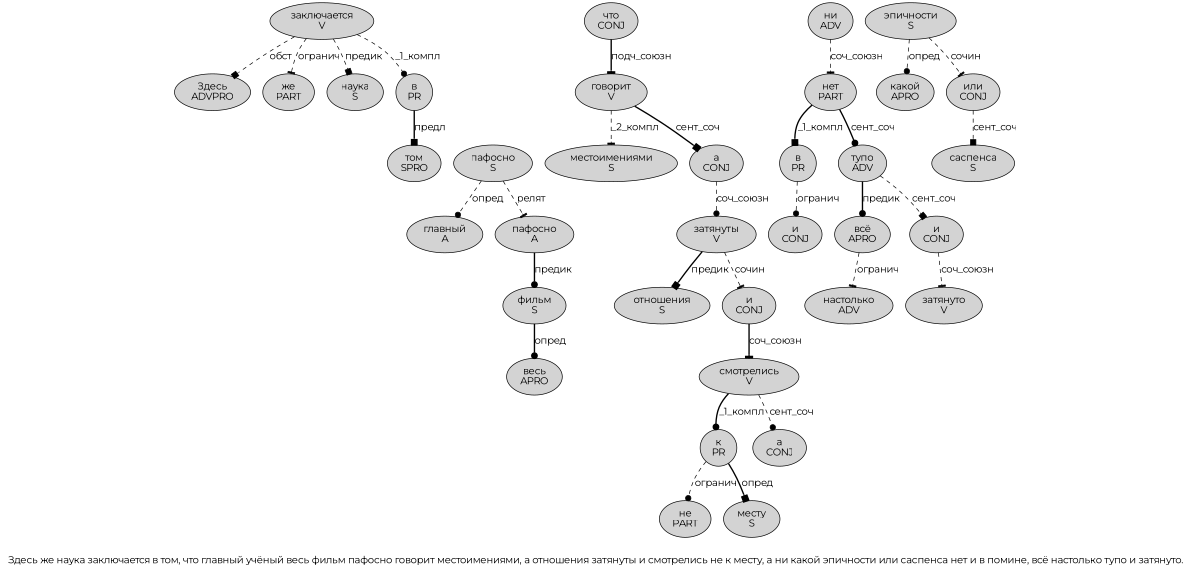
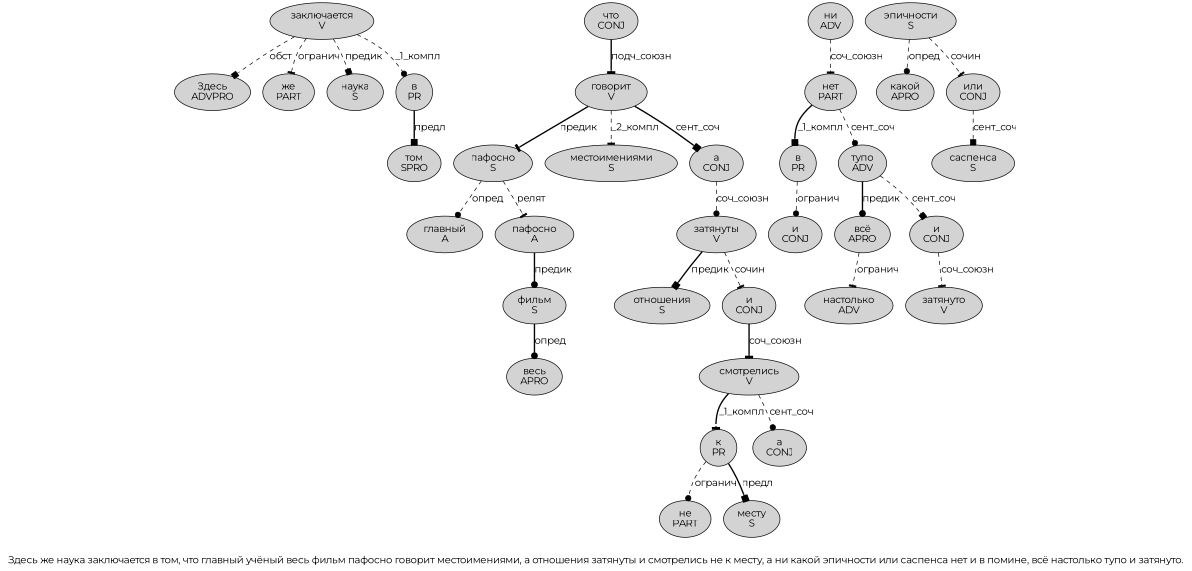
edge "нет PART" -> "тупо ADV": style bold -> dashed
edge "говорит V" -> "пафосно S": added, label "предик"
edge "смотрелись V" -> "к PR": arrowhead dot -> tee
edge "к PR" -> "месту S": label "опред" -> "предл"
